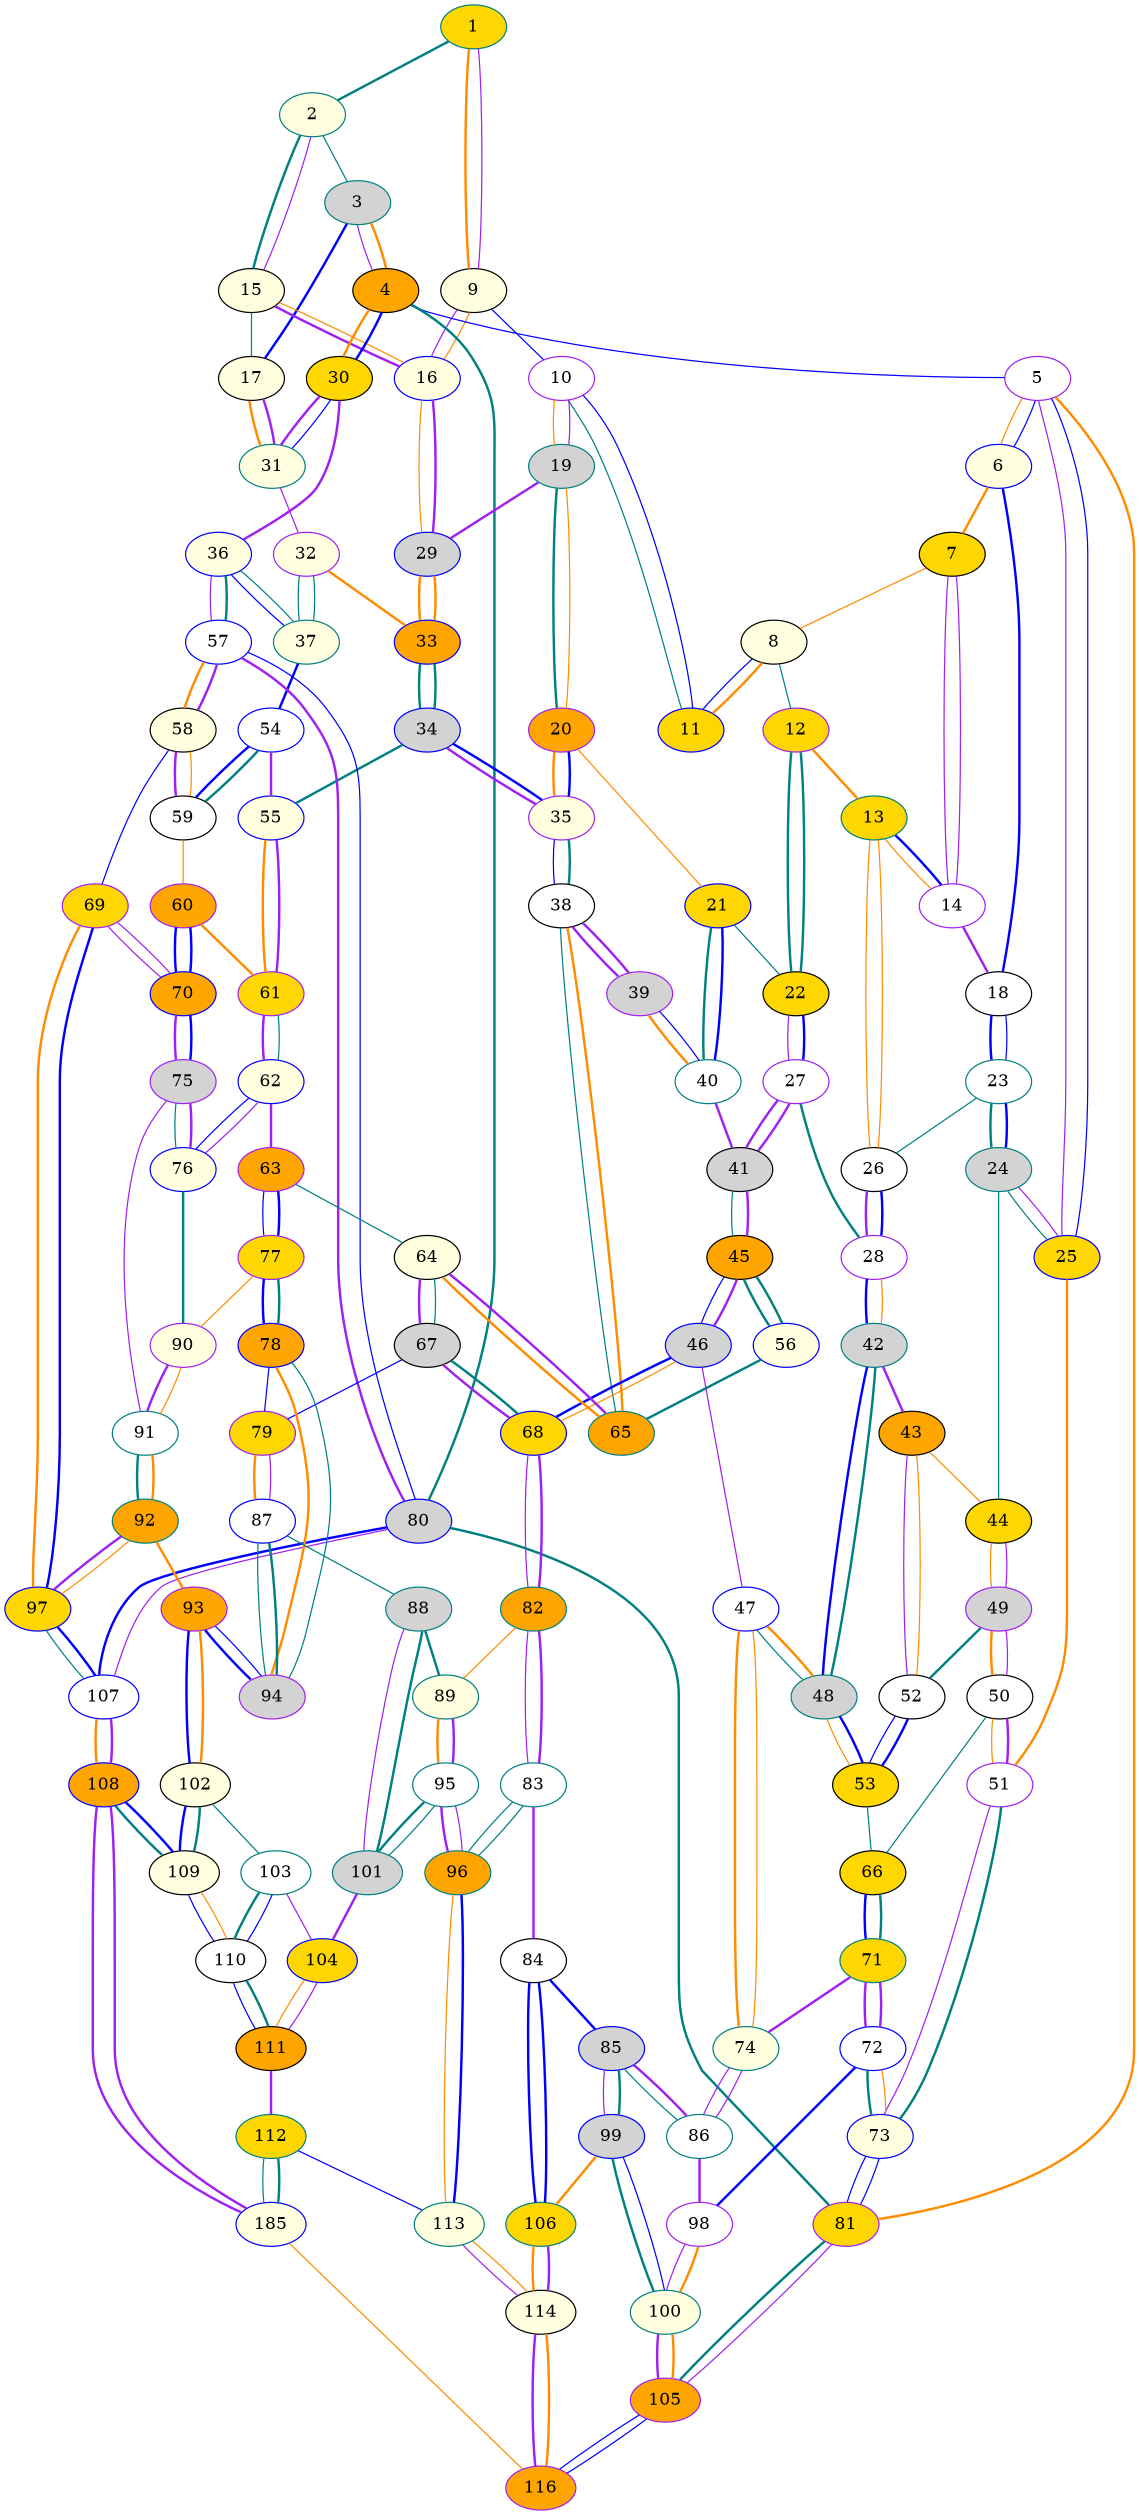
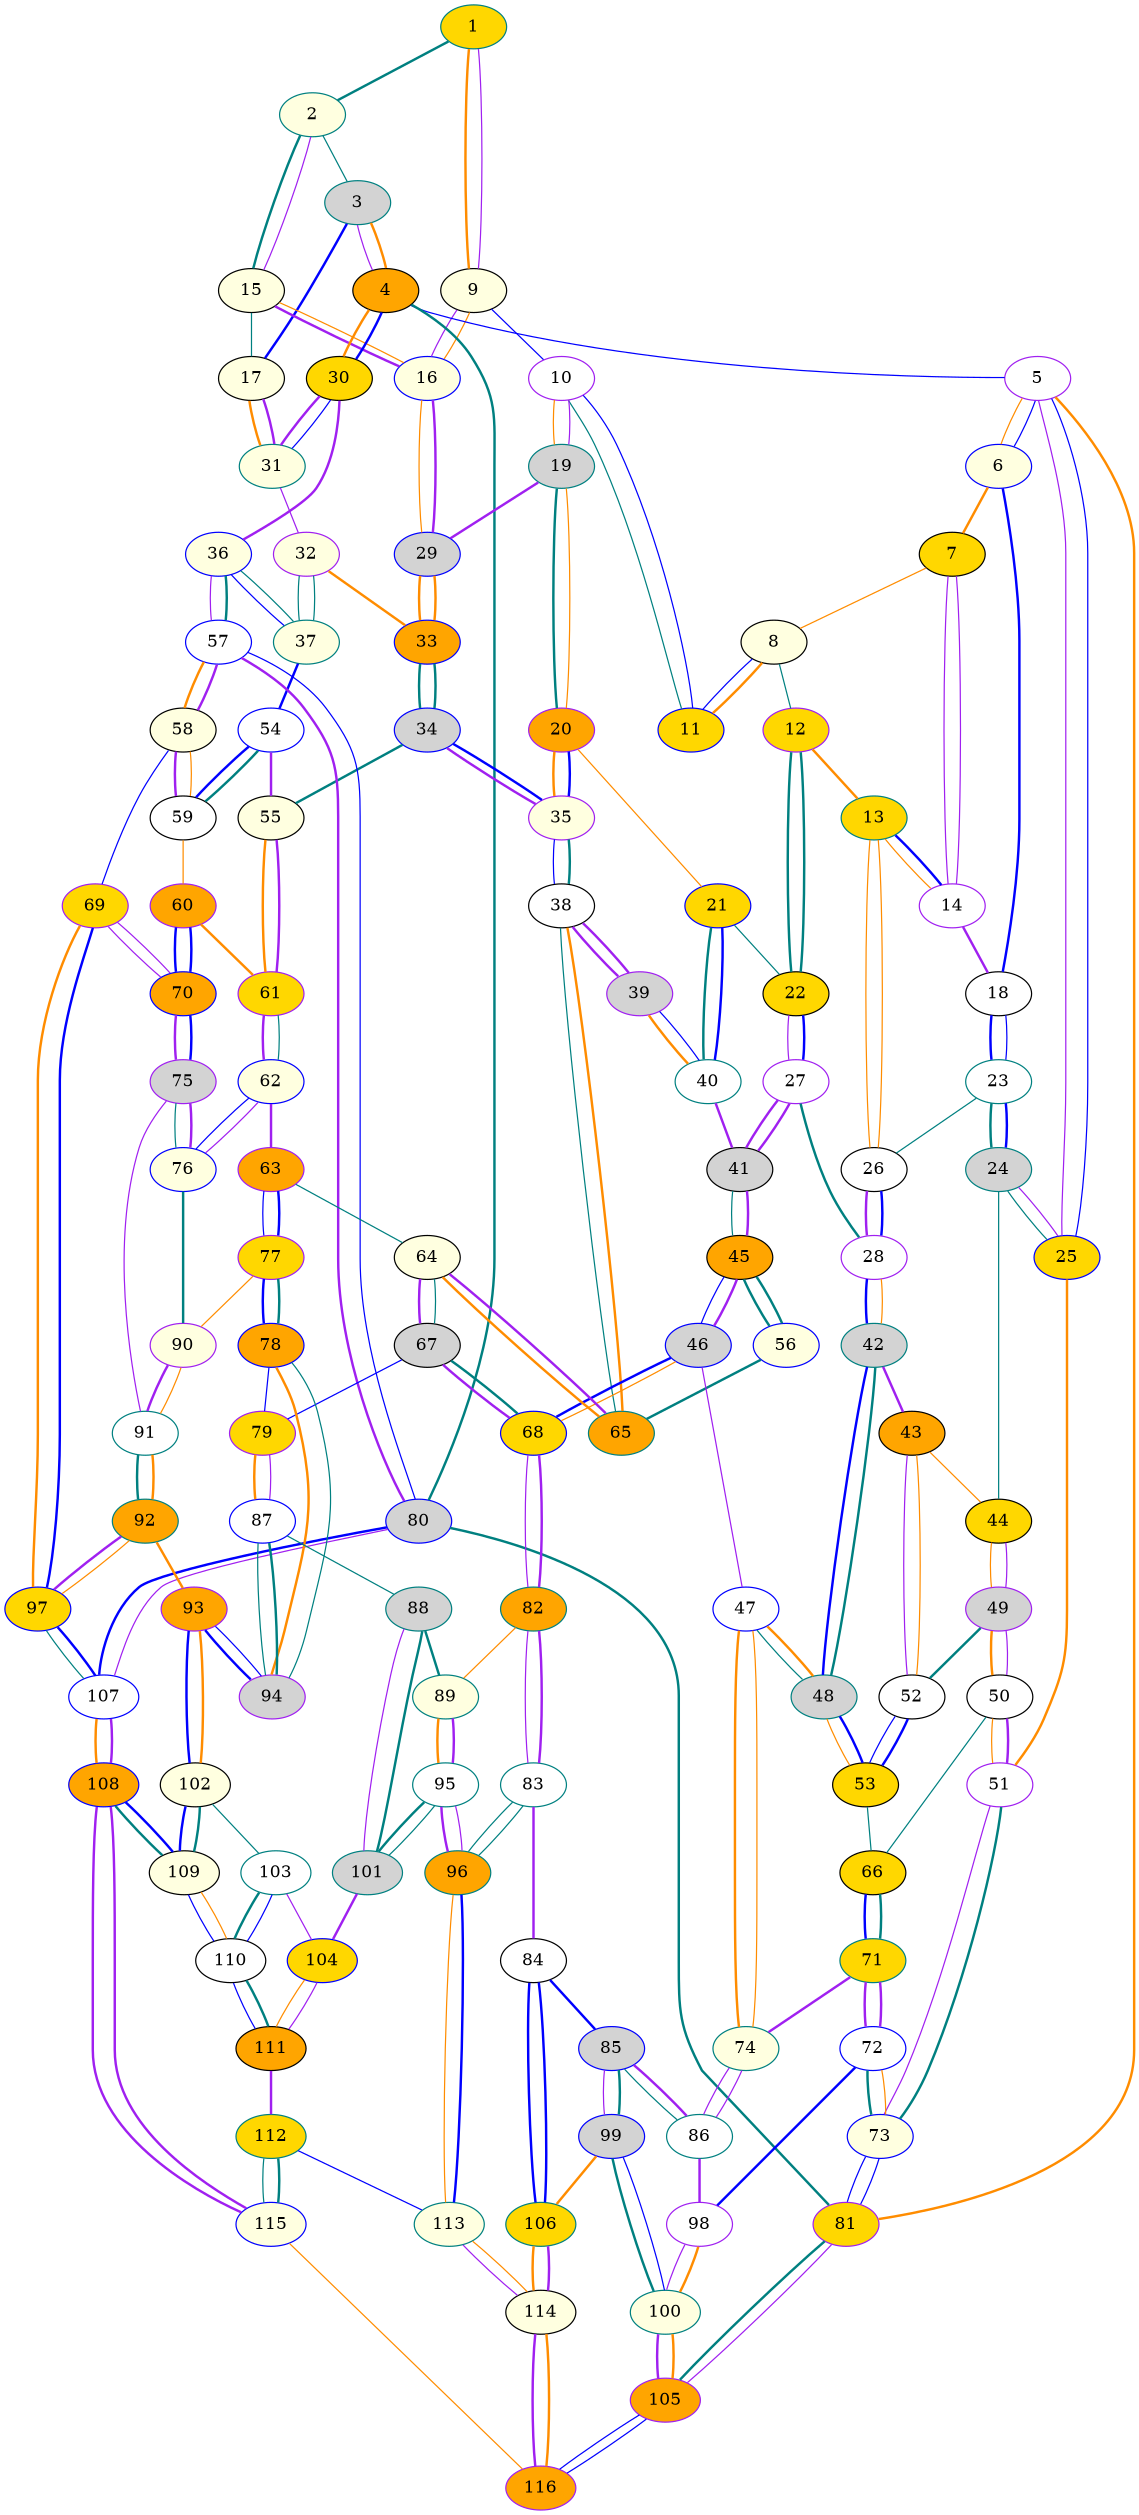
node "55": color blue -> black
node "185": label "185" -> "115"
